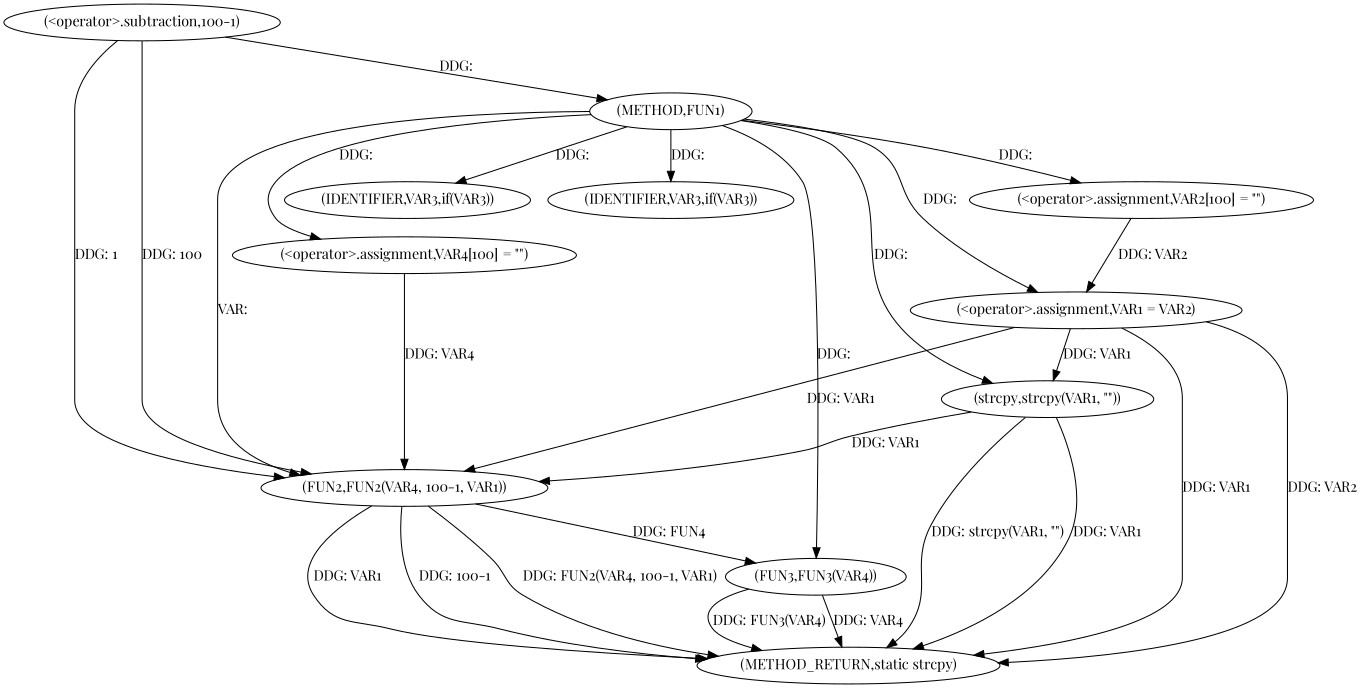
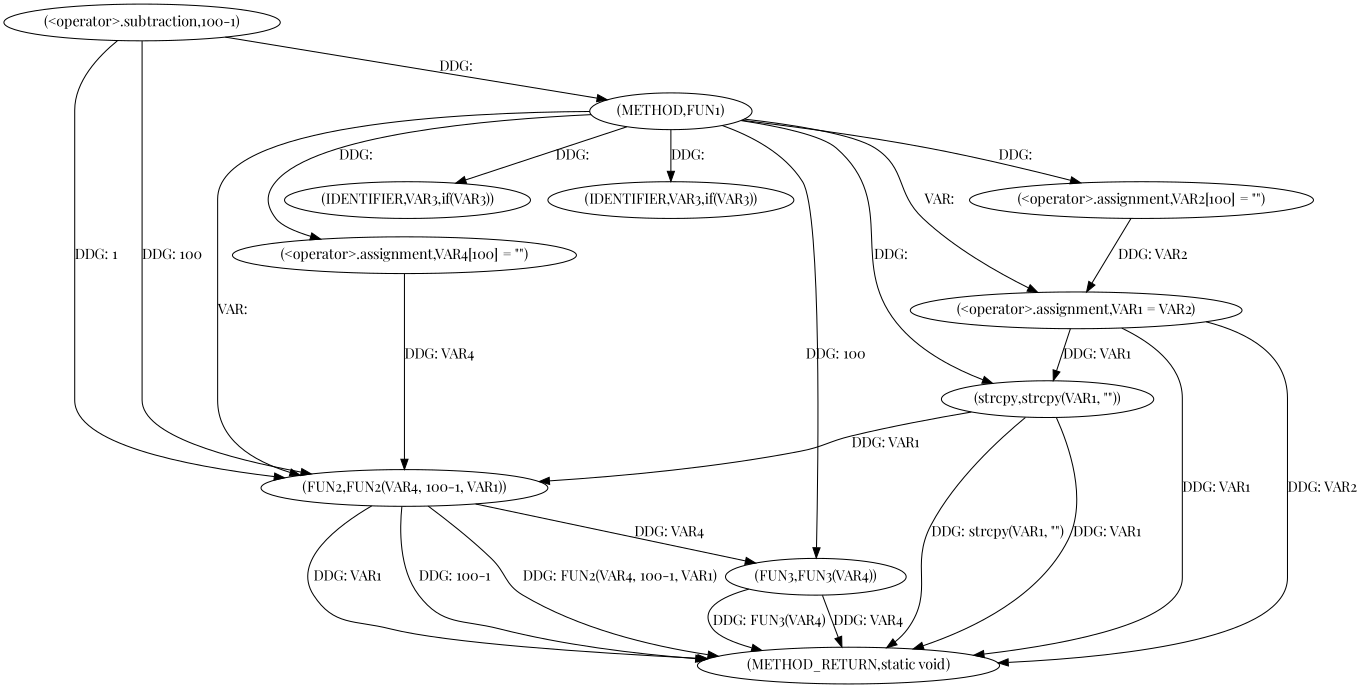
edge "(METHOD,FUN1)" -> "(<operator>.assignment,VAR1 = VAR2)": label "DDG: " -> "VAR: "
edge "(METHOD,FUN1)" -> "(FUN3,FUN3(VAR4))": label "DDG: " -> "DDG: 100"
edge "(<operator>.assignment,VAR1 = VAR2)" -> "(FUN2,FUN2(VAR4, 100-1, VAR1))": removed, label "DDG: VAR1"
edge "(FUN2,FUN2(VAR4, 100-1, VAR1))" -> "(FUN3,FUN3(VAR4))": label "DDG: FUN4" -> "DDG: VAR4"
node "(METHOD_RETURN,static strcpy)": label "(METHOD_RETURN,static strcpy)" -> "(METHOD_RETURN,static void)"
